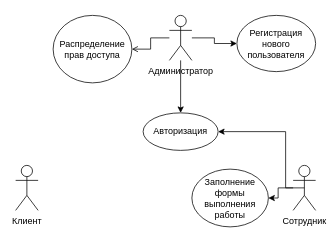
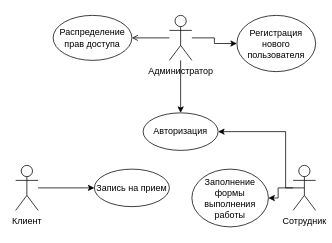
node "Распределение прав доступа": size 79x68 -> 79x45
edge "Клиент" -> "Запись на прием": added
node "Запись на прием": added
